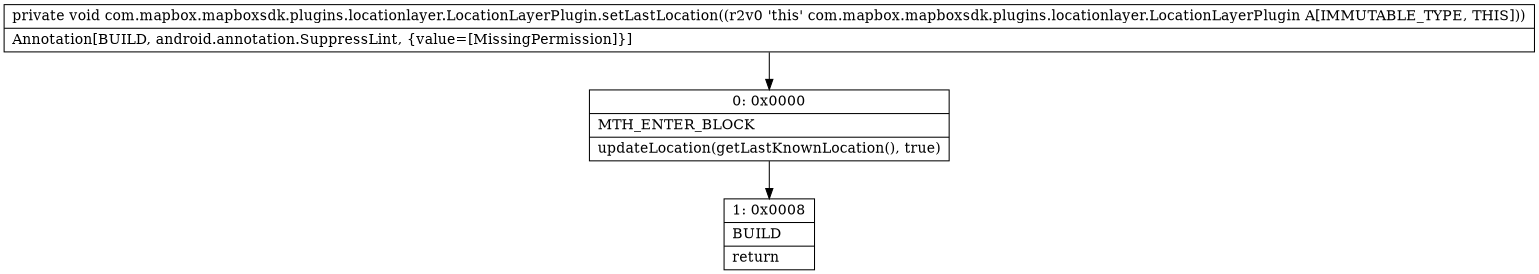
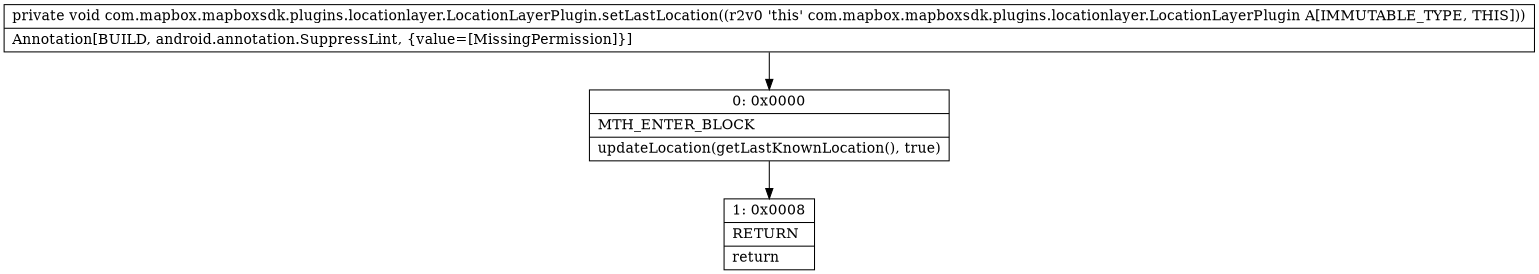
node "1: 0x0008": text "BUILD" -> "RETURN"
